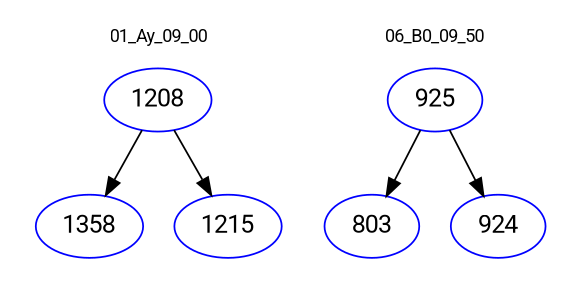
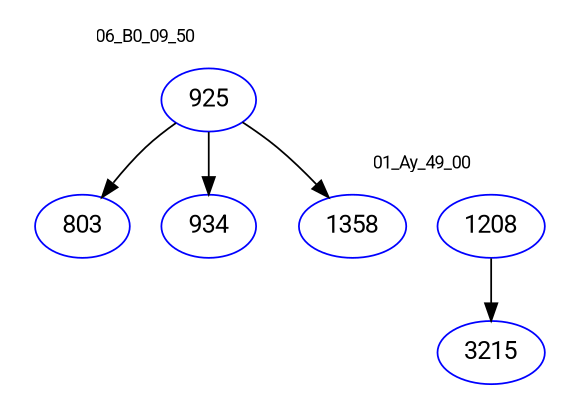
cluster "01_Ay_09_00": label "01_Ay_09_00" -> "01_Ay_49_00"
edge "1208" -> "1358": now "925" -> "1358"
node "1215": label "1215" -> "3215"
node "924": label "924" -> "934"
